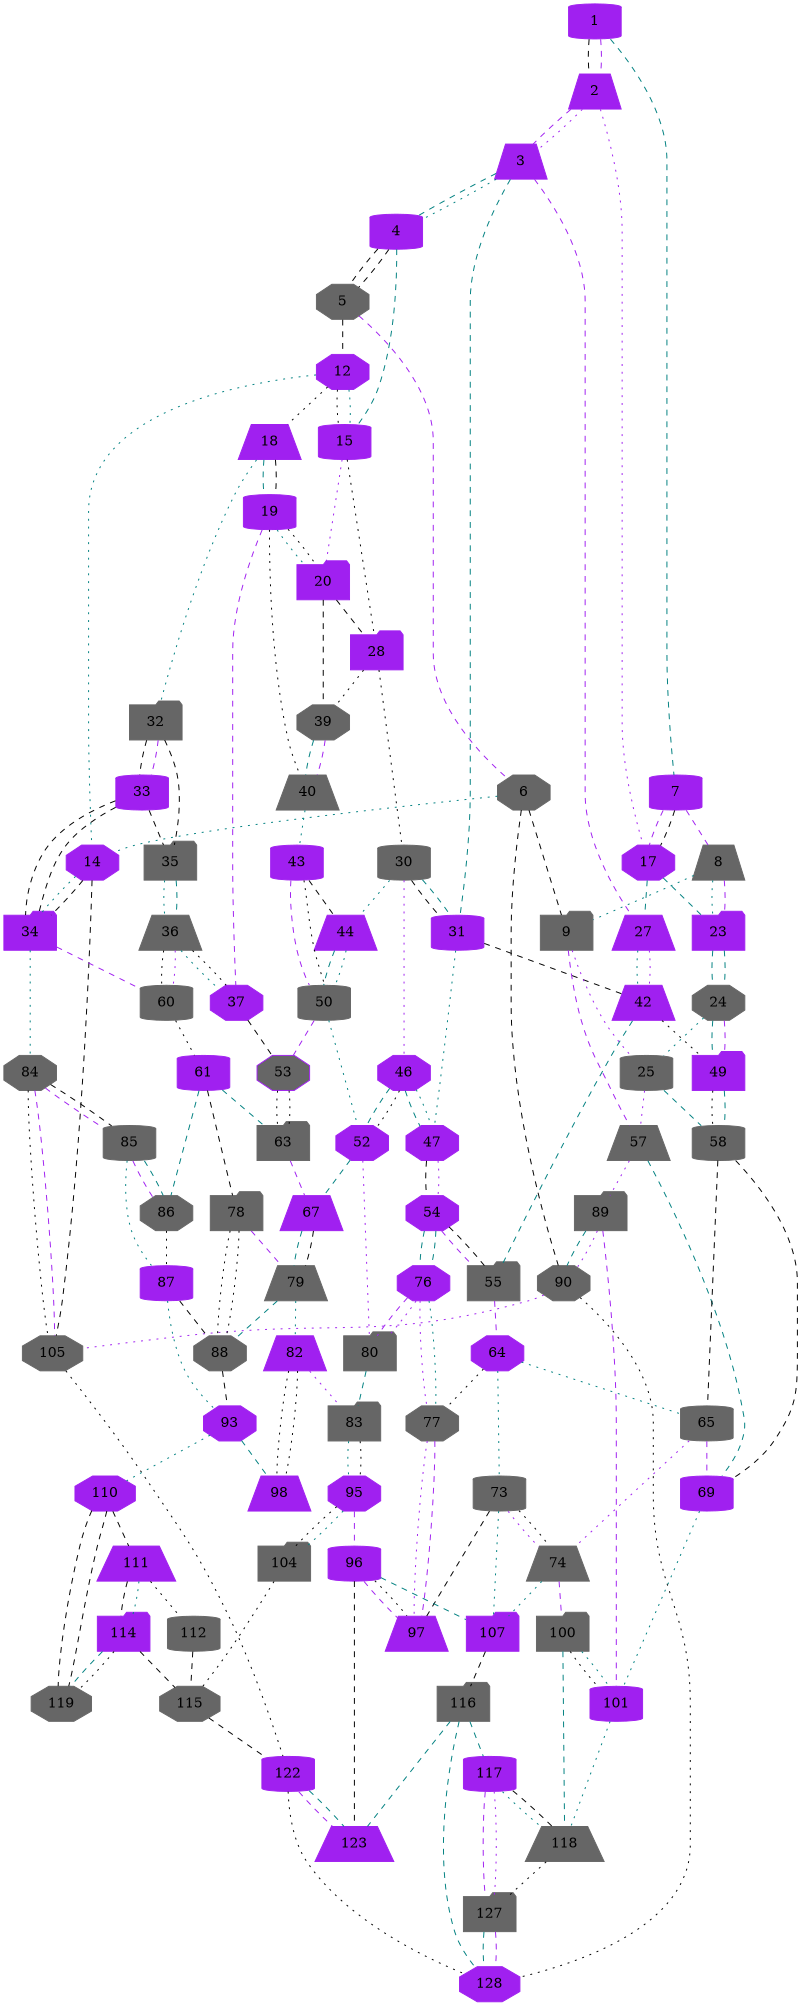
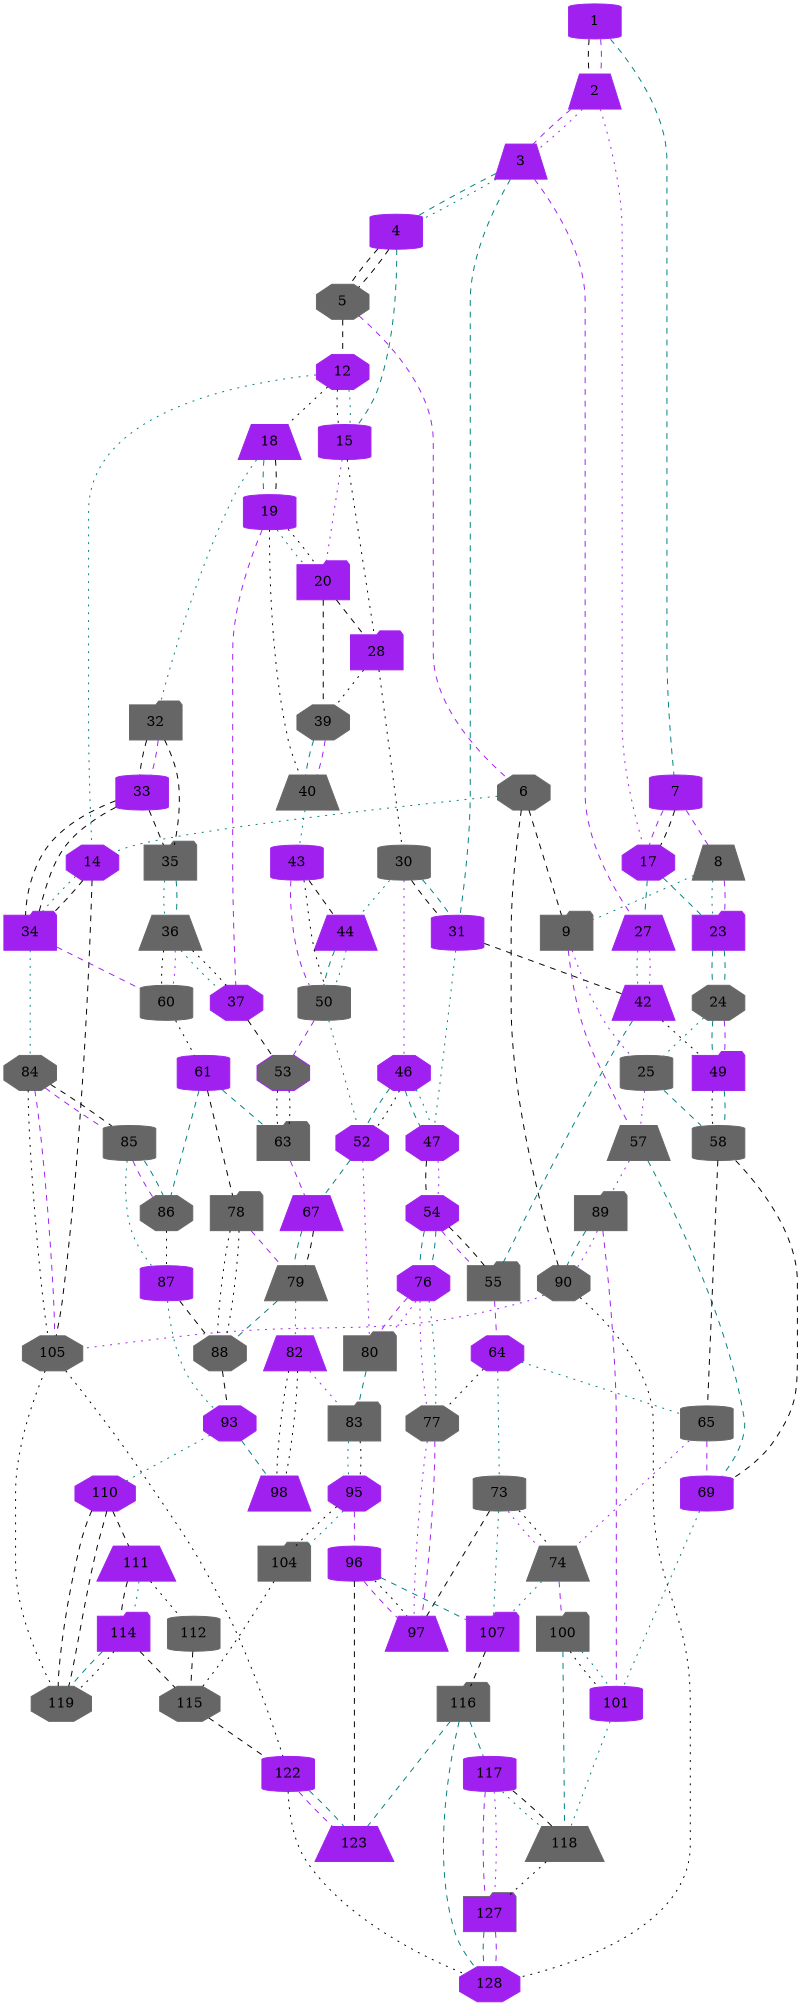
edge "105" -- "119": added
node "127": fillcolor gray40 -> purple
